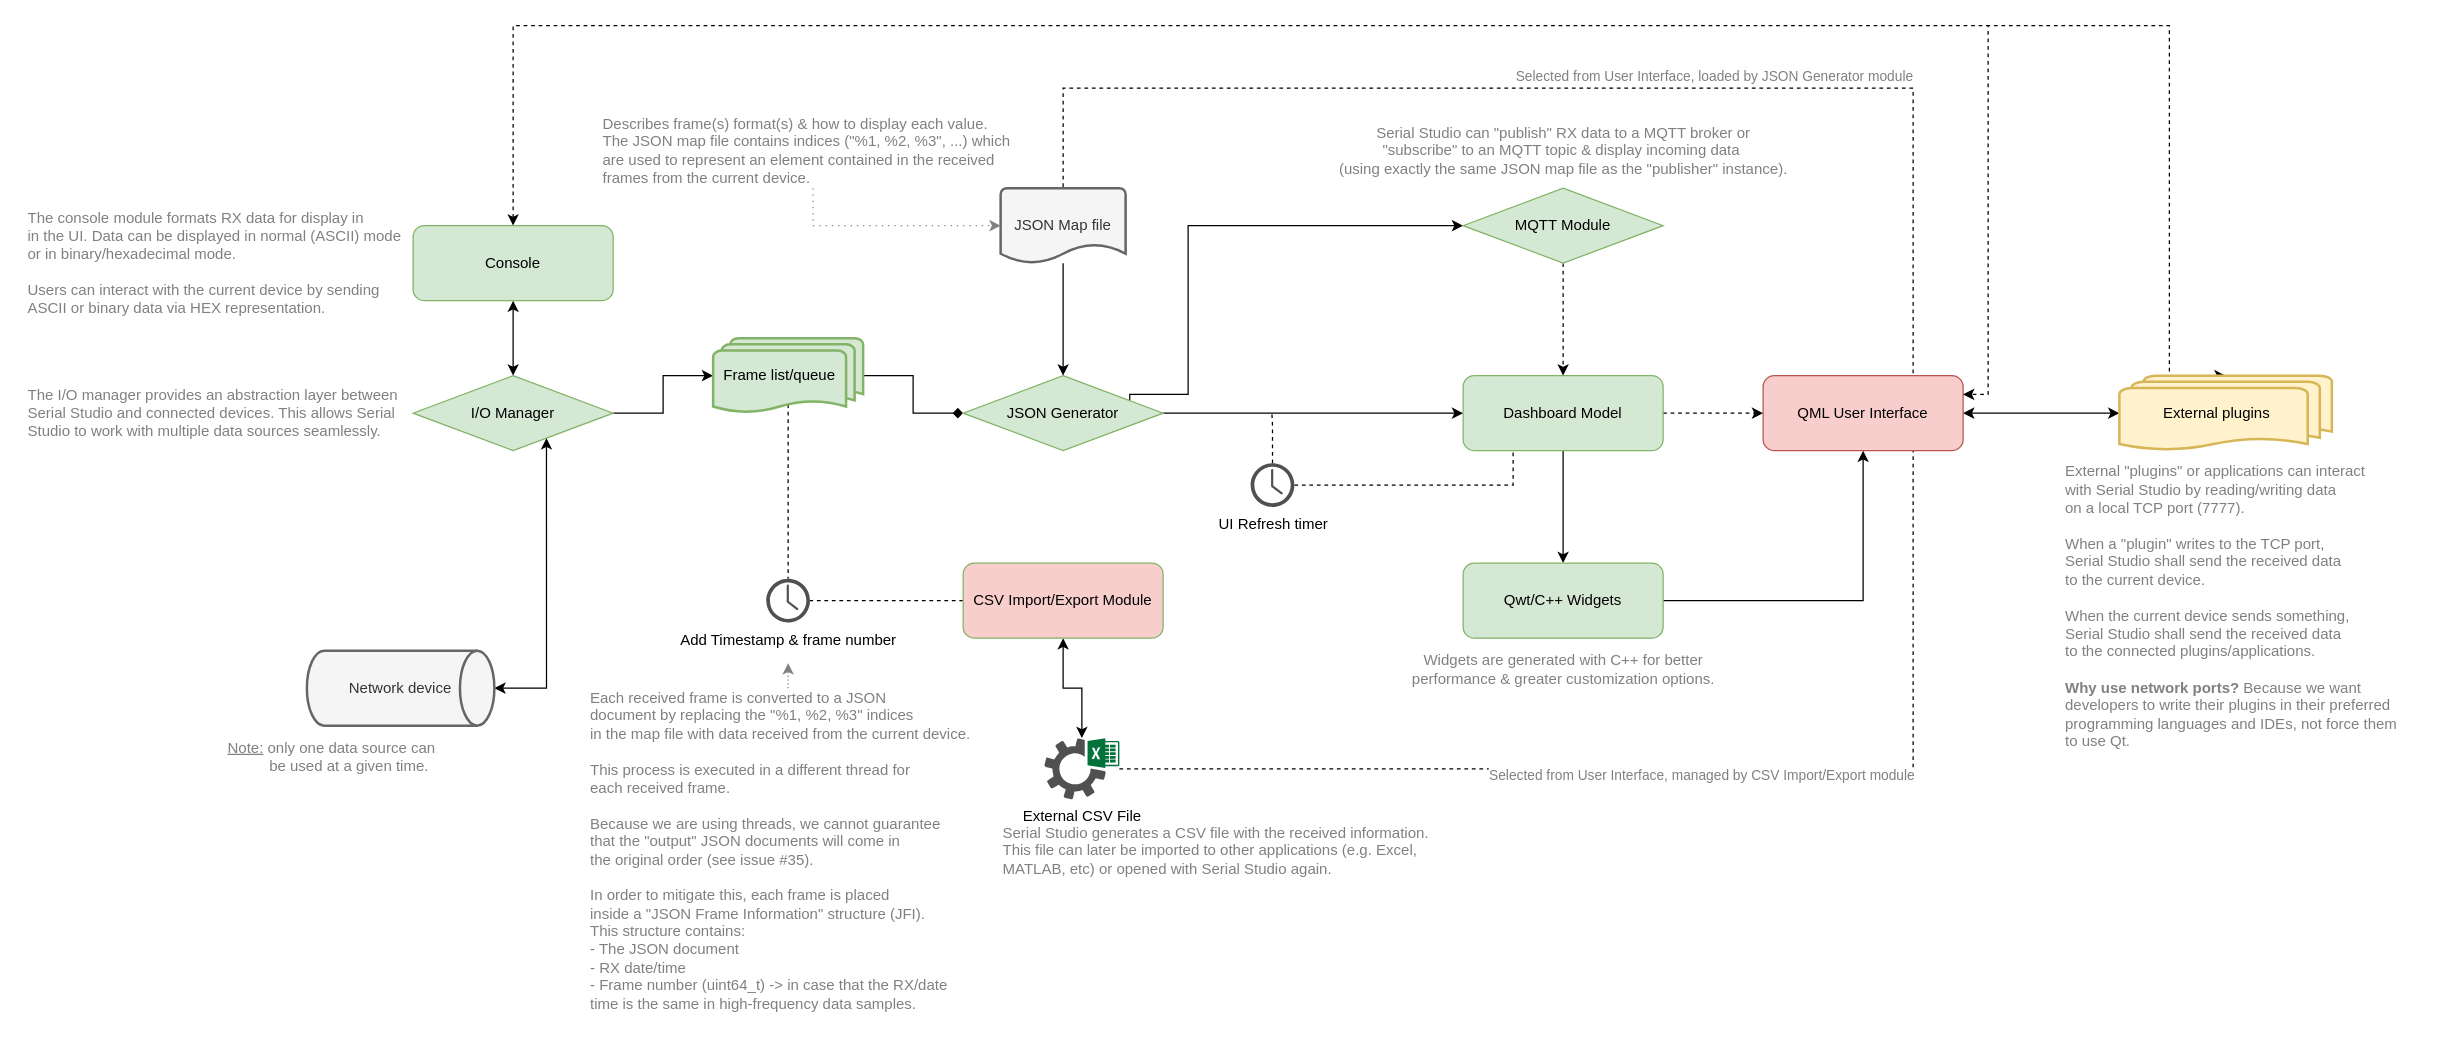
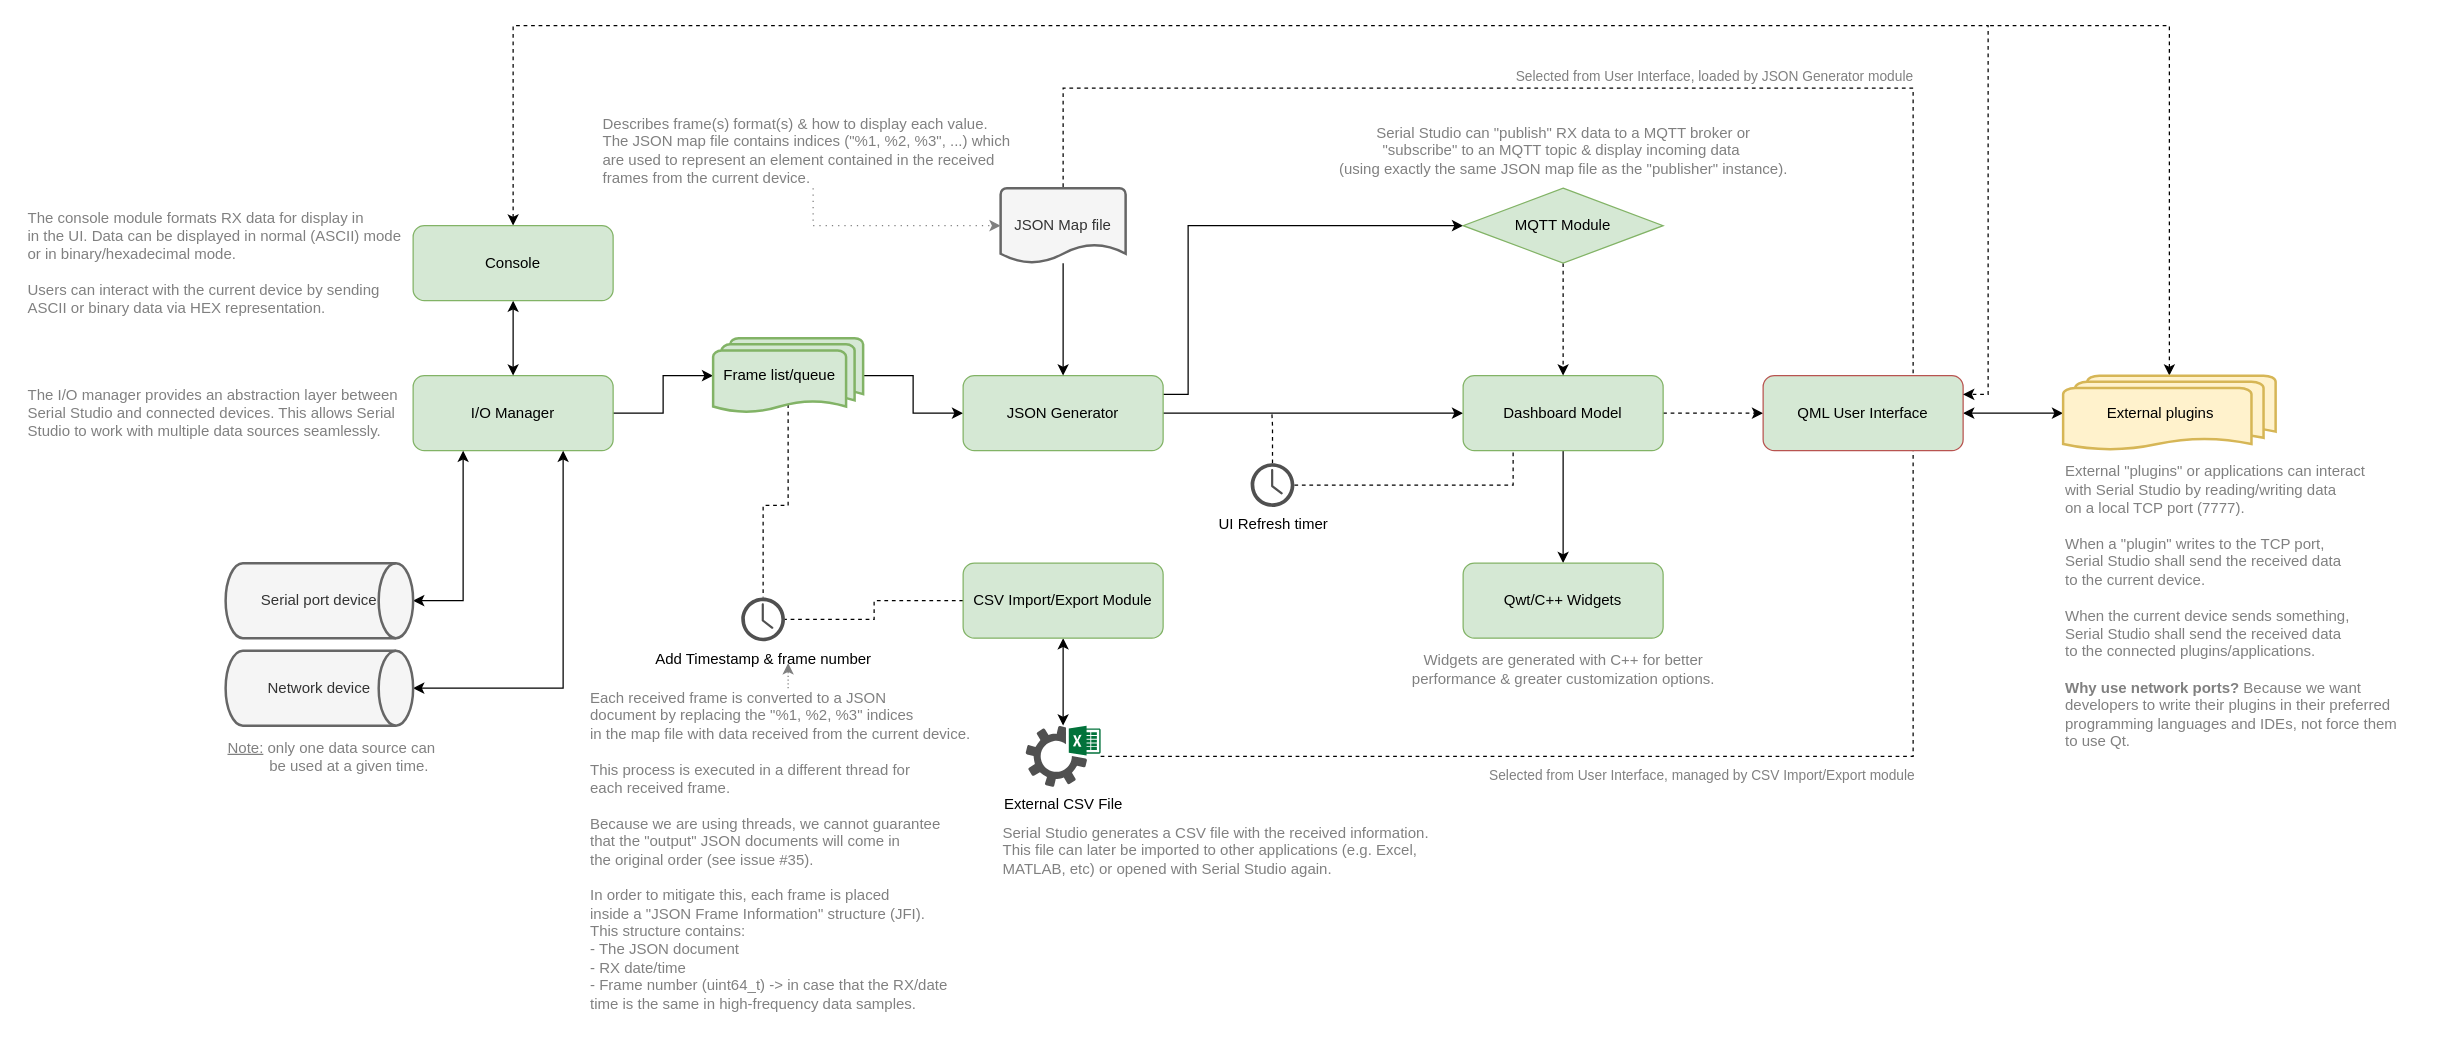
node "I/O Manager": shape diamond -> rounded rectangle
edge "Frame list/queue" -> "JSON Generator": arrowhead diamond -> classic
node "JSON Generator": shape diamond -> rounded rectangle
node "QML User Interface": fillcolor #f8cecc -> #d5e8d4
node "External plugins": moved (2226, 413) -> (2169, 413)
edge "I/O Manager" -- "Serial port device": added
node "Serial port device": added
node "Add Timestamp & frame number": moved (788, 601) -> (763, 619)
node "CSV Import/Export Module": fillcolor #f8cecc -> #d5e8d4
edge "Qwt/C++ Widgets" -> "QML User Interface": removed
node "Network device": moved (401, 688) -> (319, 688)
node "External CSV File": moved (1082, 769) -> (1063, 756)
